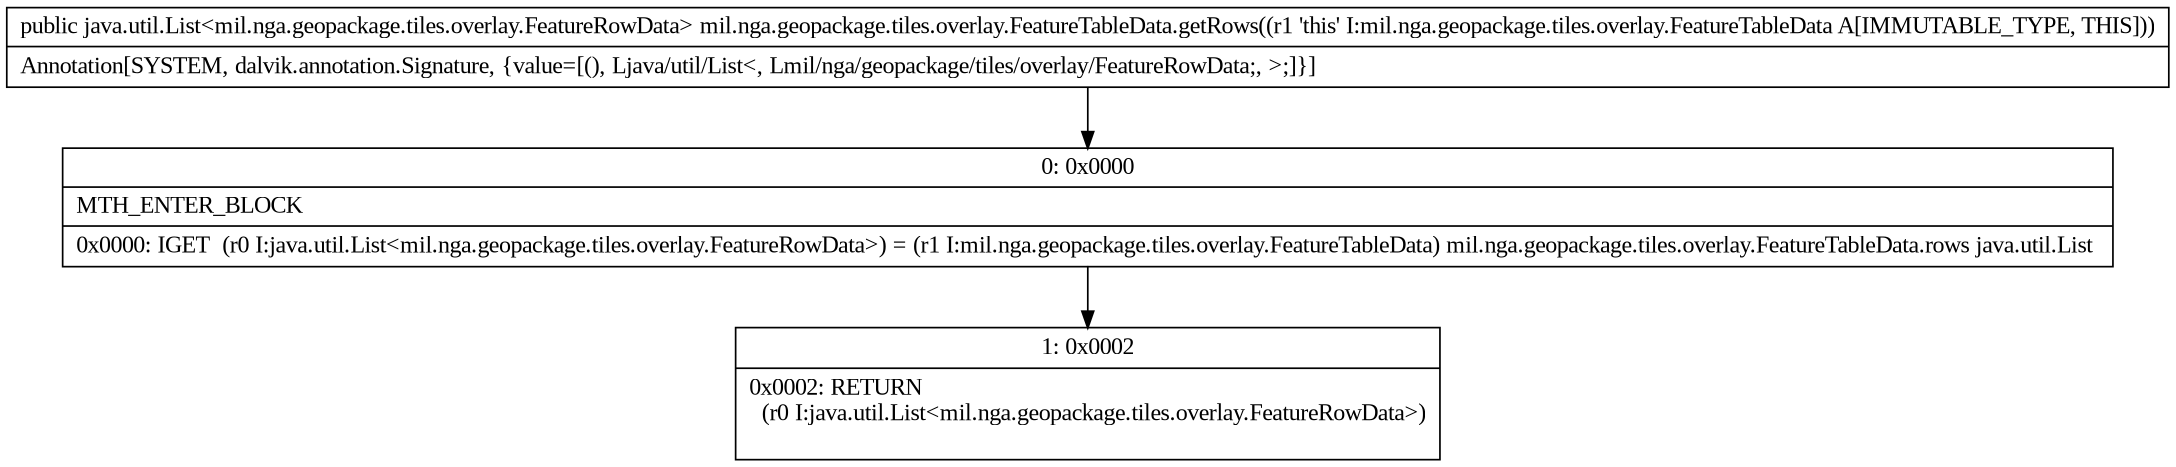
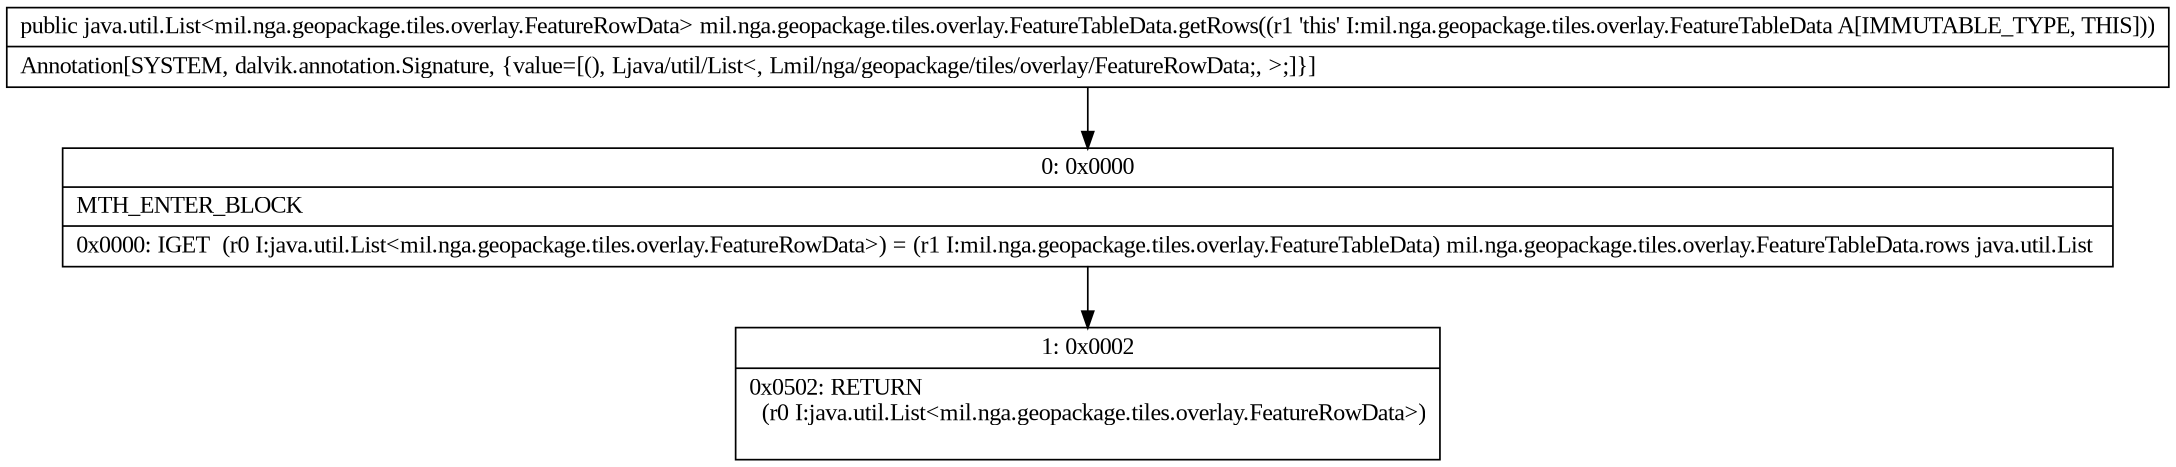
node "1: 0x0002": text "0x0002: RETURN" -> "0x0502: RETURN"
